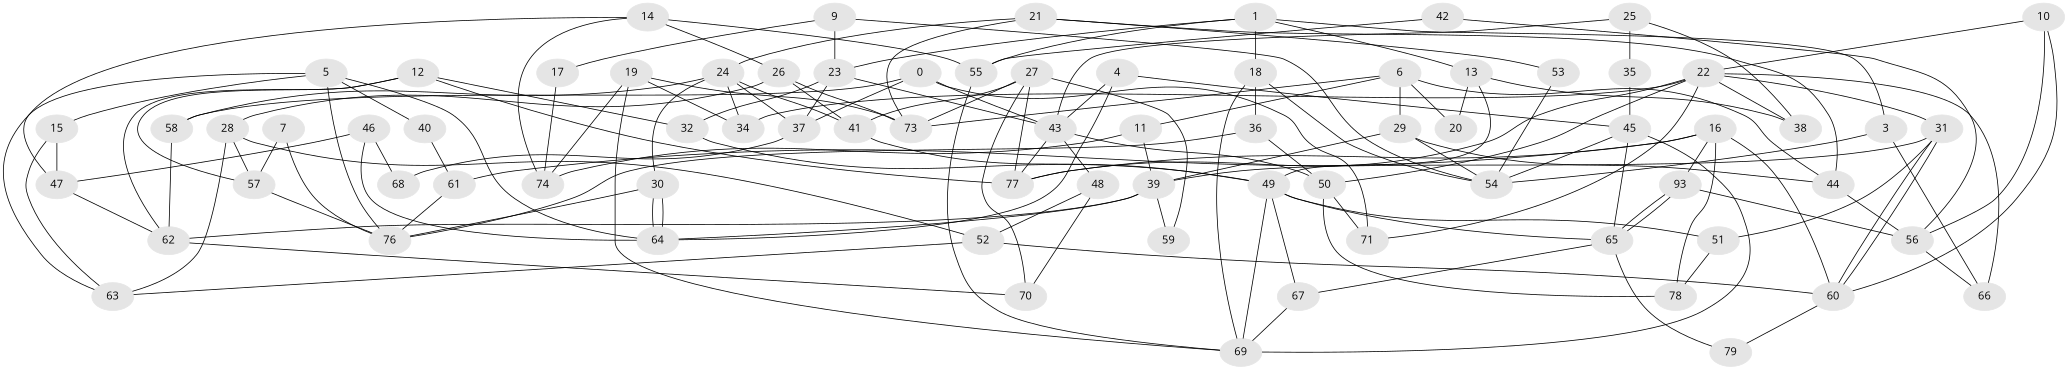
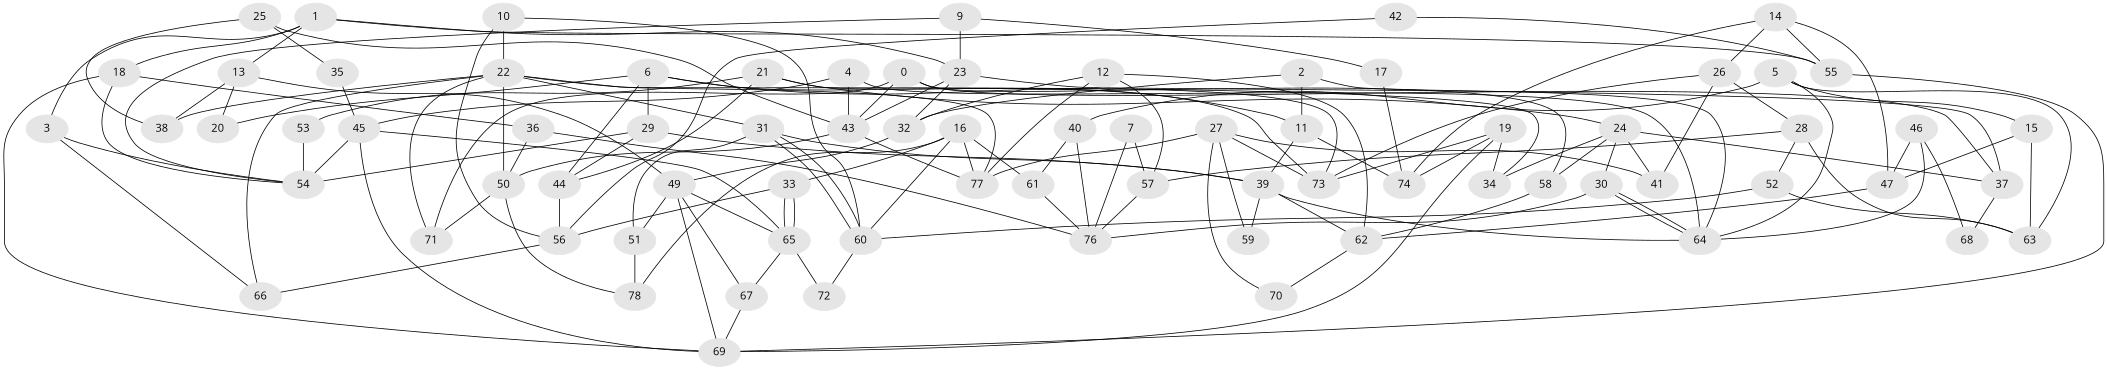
node "2": added
edge "41" -- "49": removed
edge "5" -- "76": now "40" -- "76"
node "48": removed
node "93": label "93" -> "33"
node "79": label "79" -> "72"
